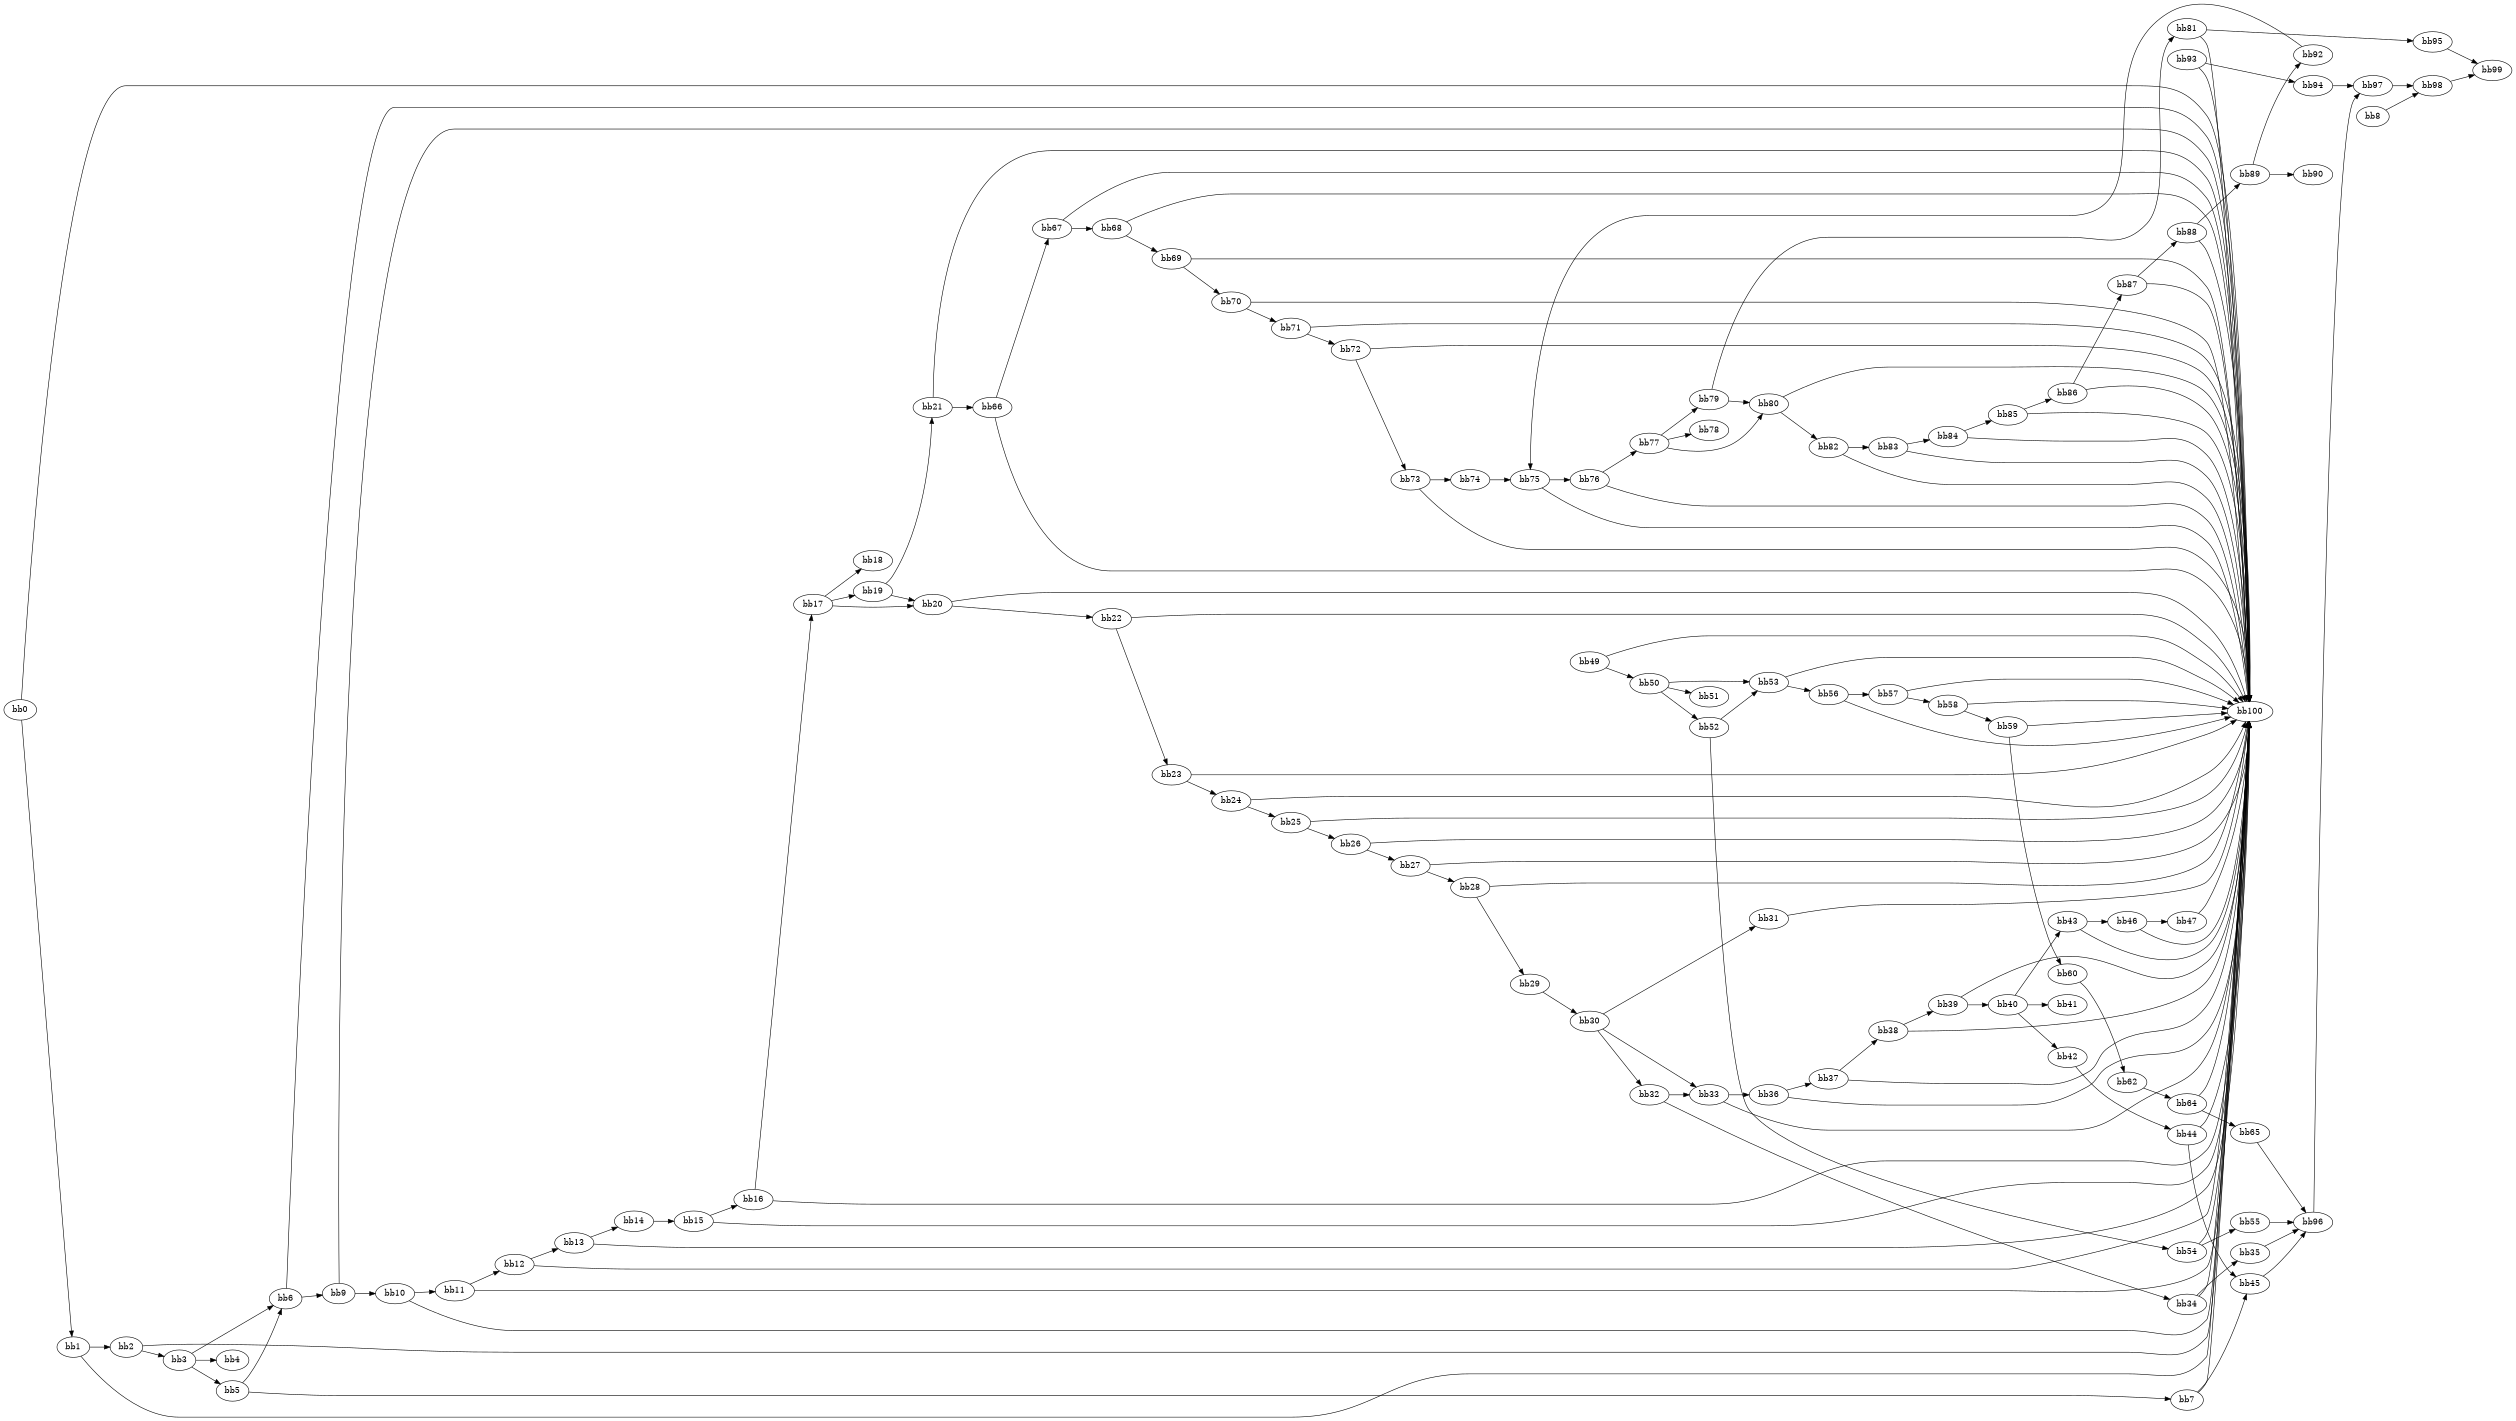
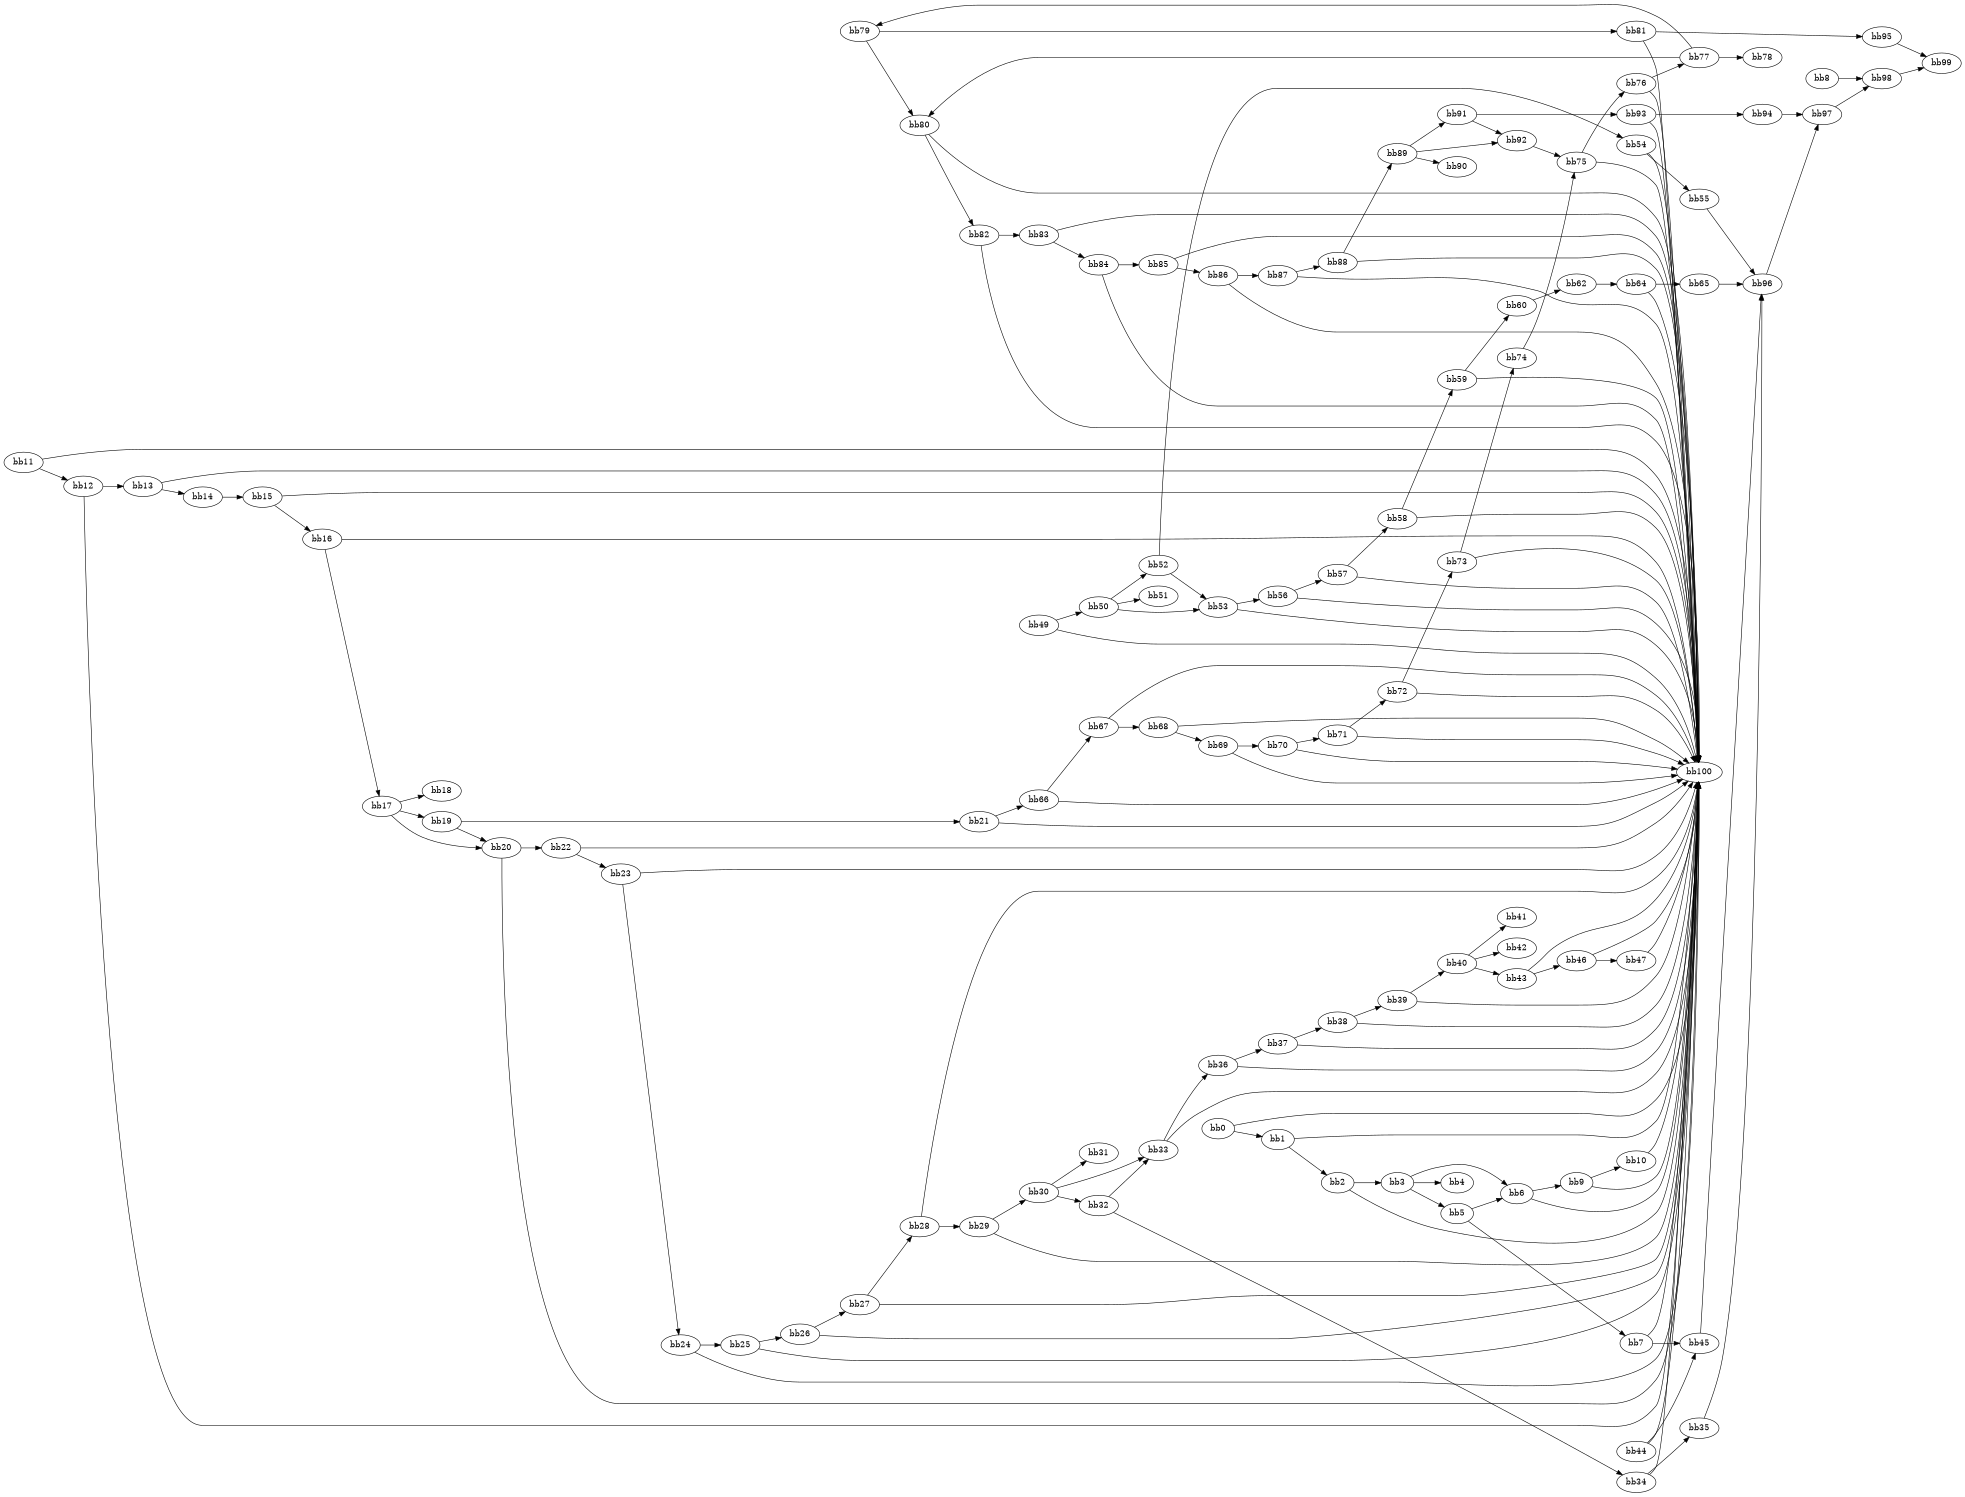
node "bb91": added
edge "bb31" -> "bb100": now "bb29" -> "bb100"
edge "bb42" -> "bb44": removed
edge "bb10" -> "bb11": removed
